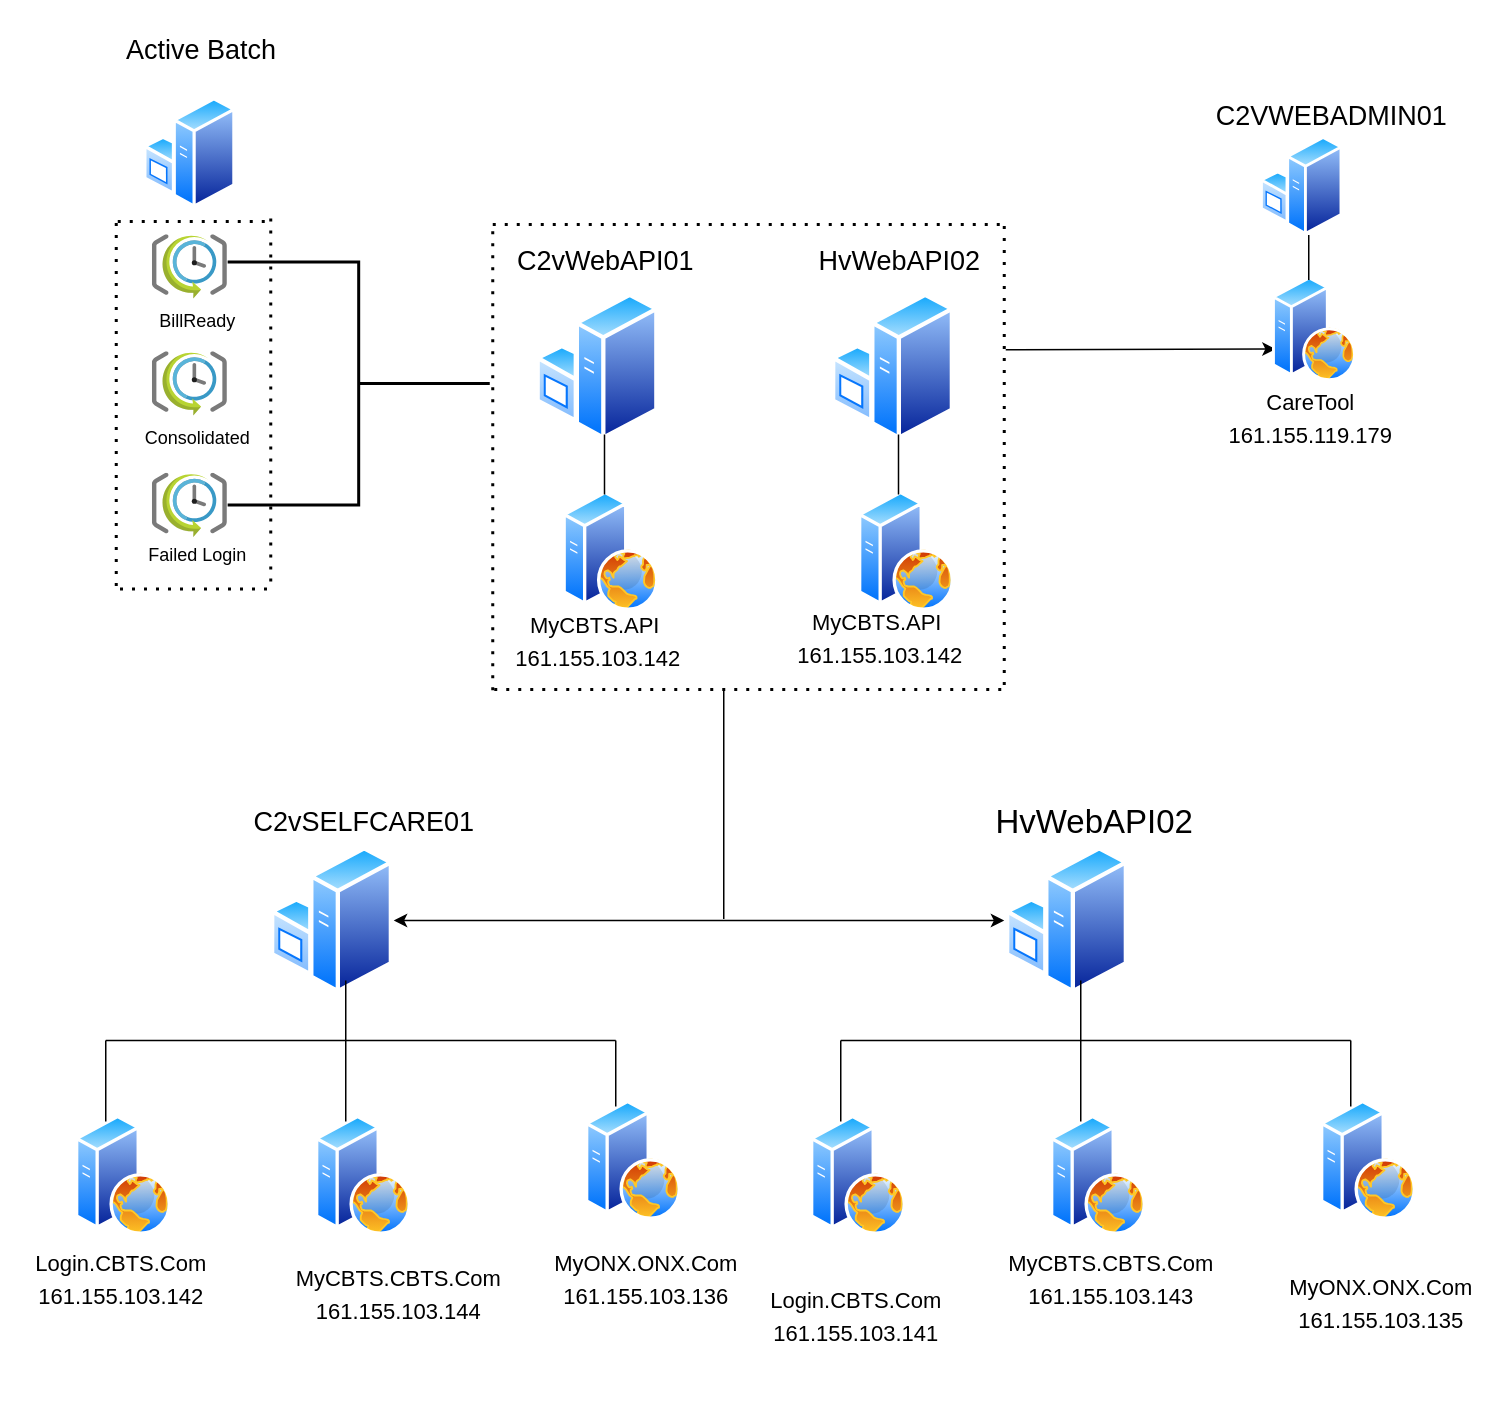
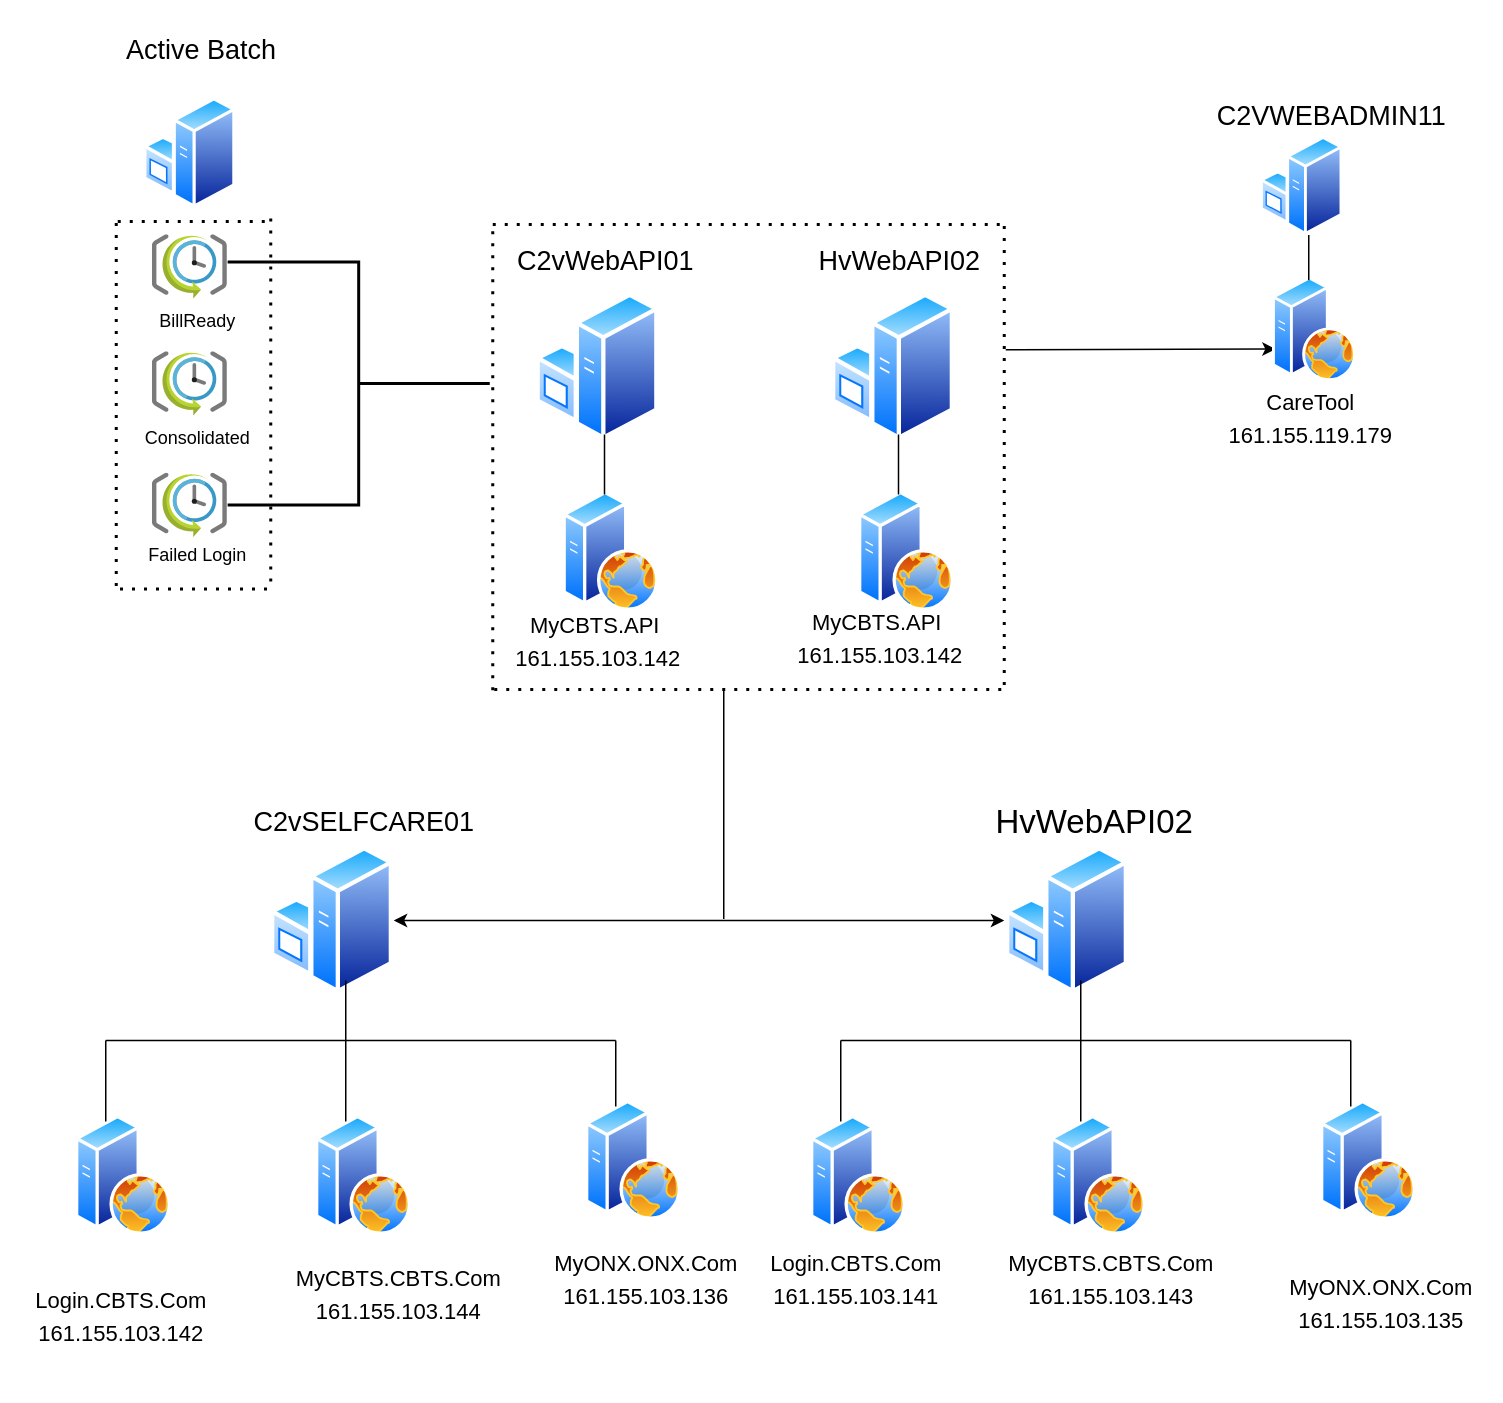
node "C2VWEBADMIN01": label "C2VWEBADMIN01" -> "C2VWEBADMIN11"
node "Login.CBTS.Com 161.155.103.142": moved (121, 1295) -> (121, 1333)
node "Login.CBTS.Com 161.155.103.141": moved (856, 1333) -> (856, 1295)
